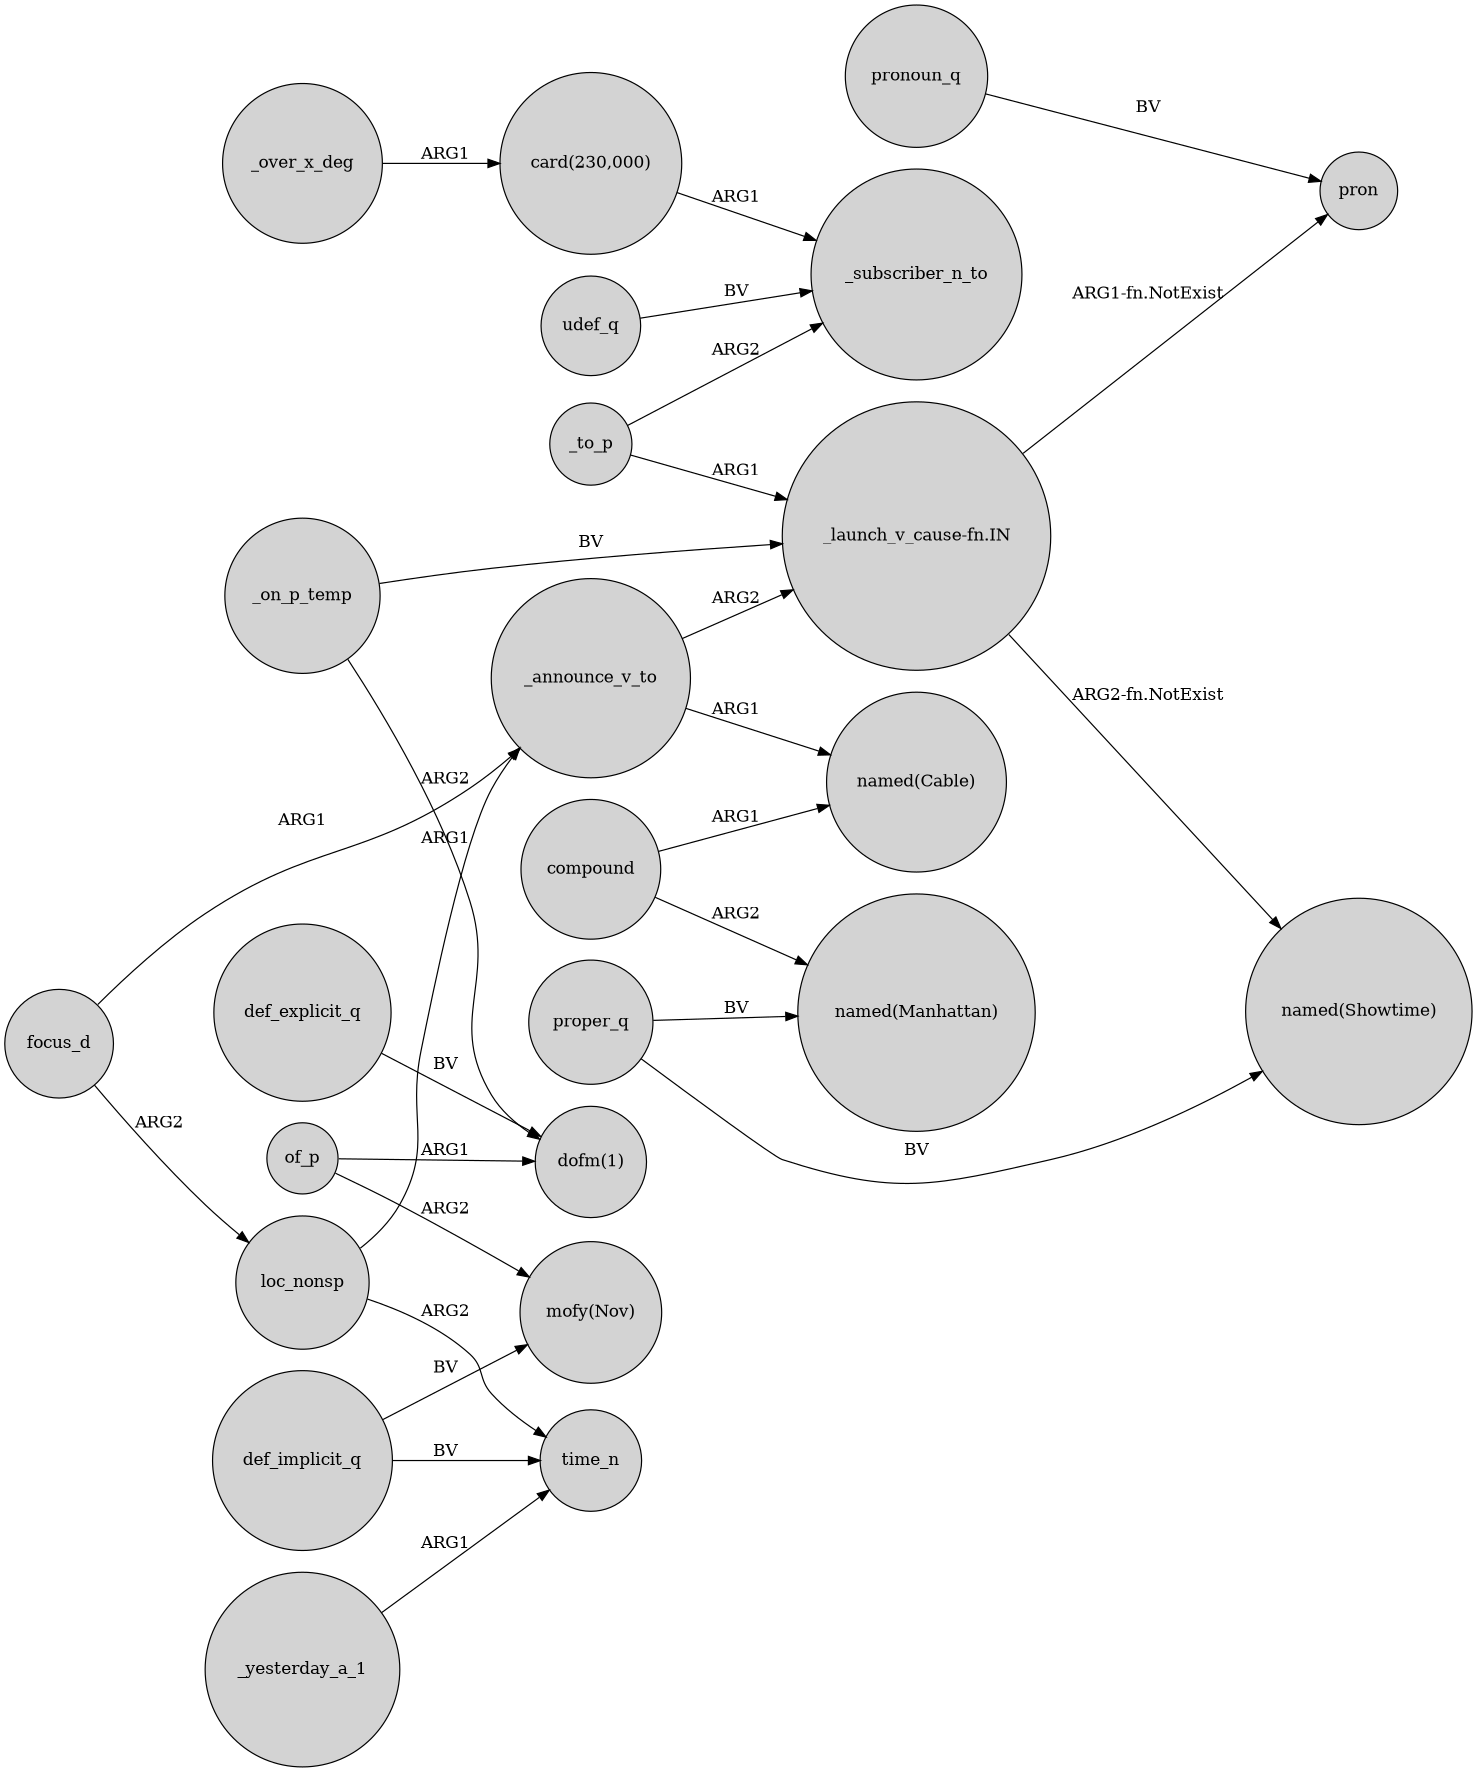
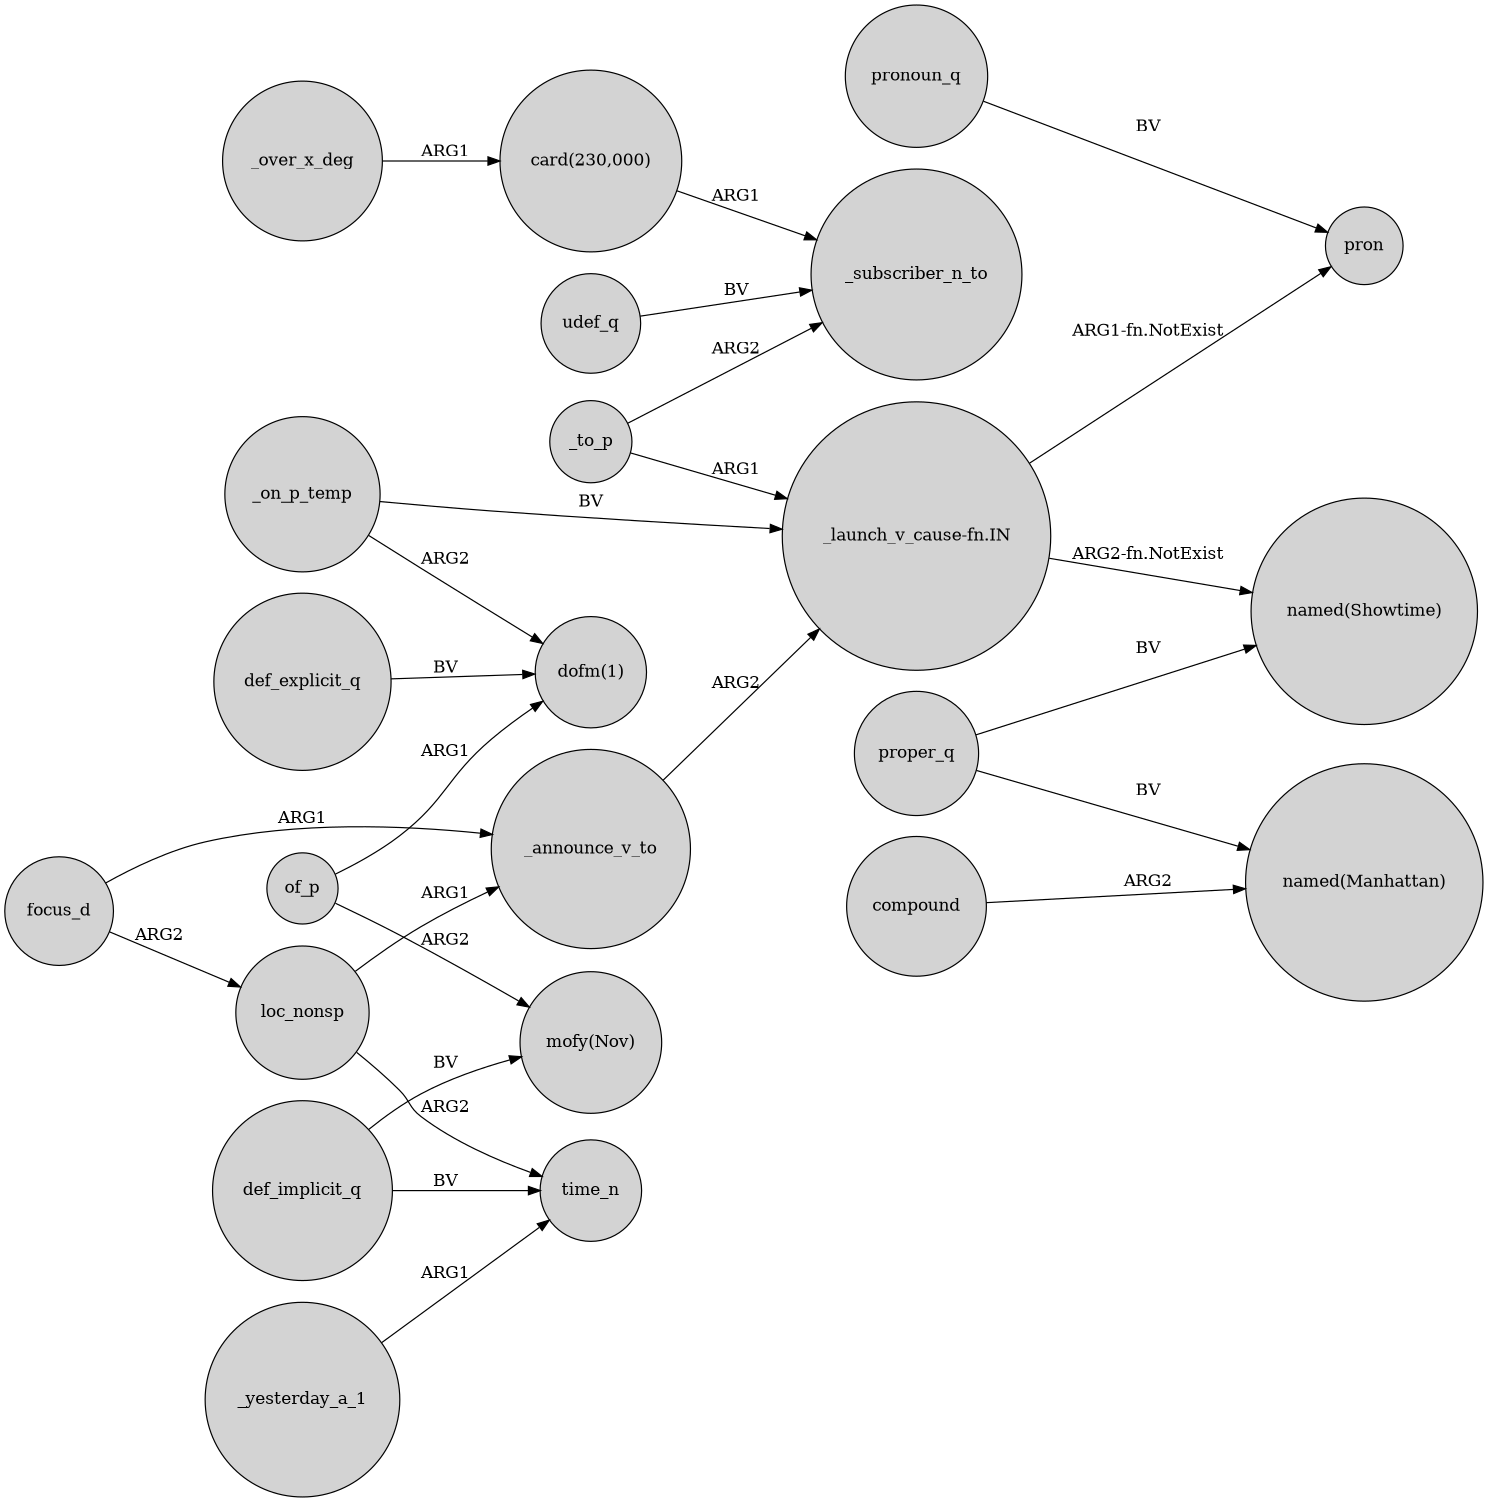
node "named(Cable)": removed
